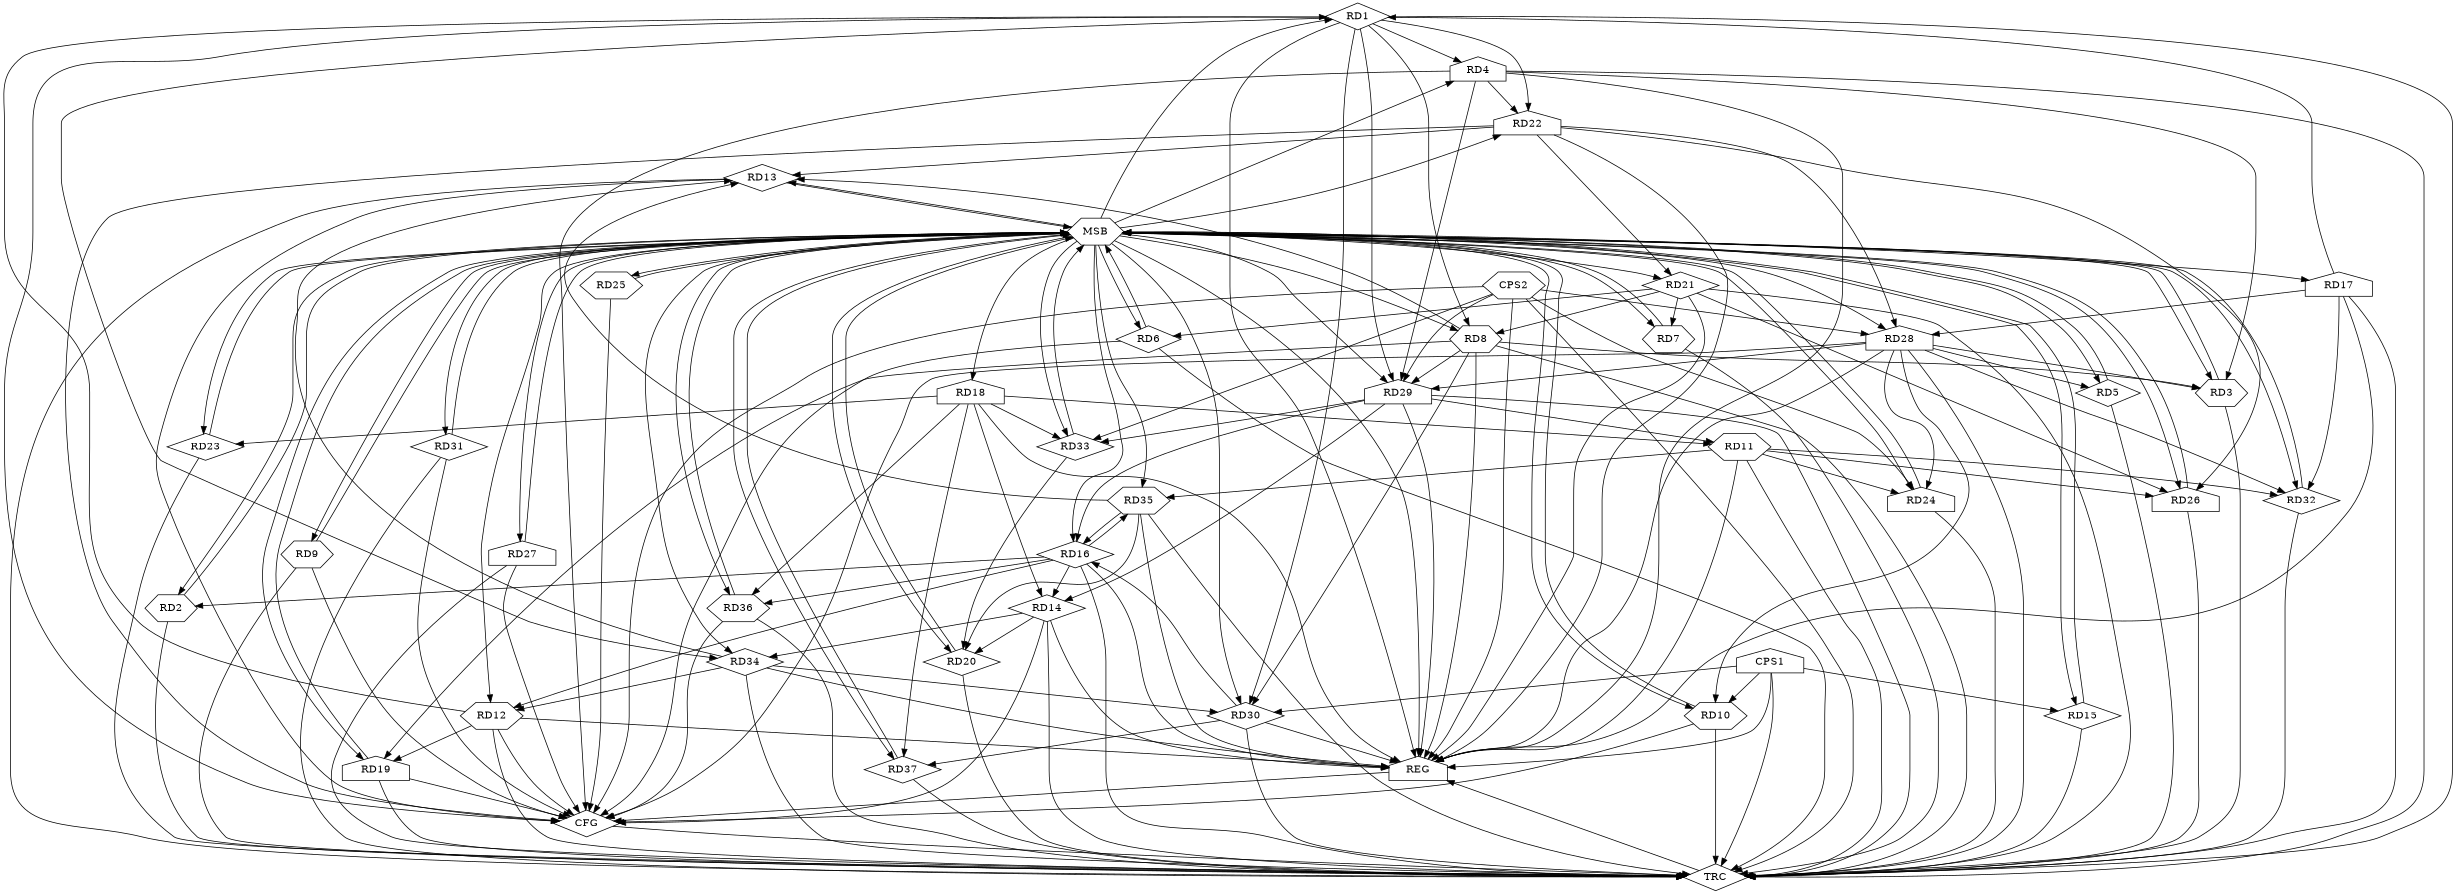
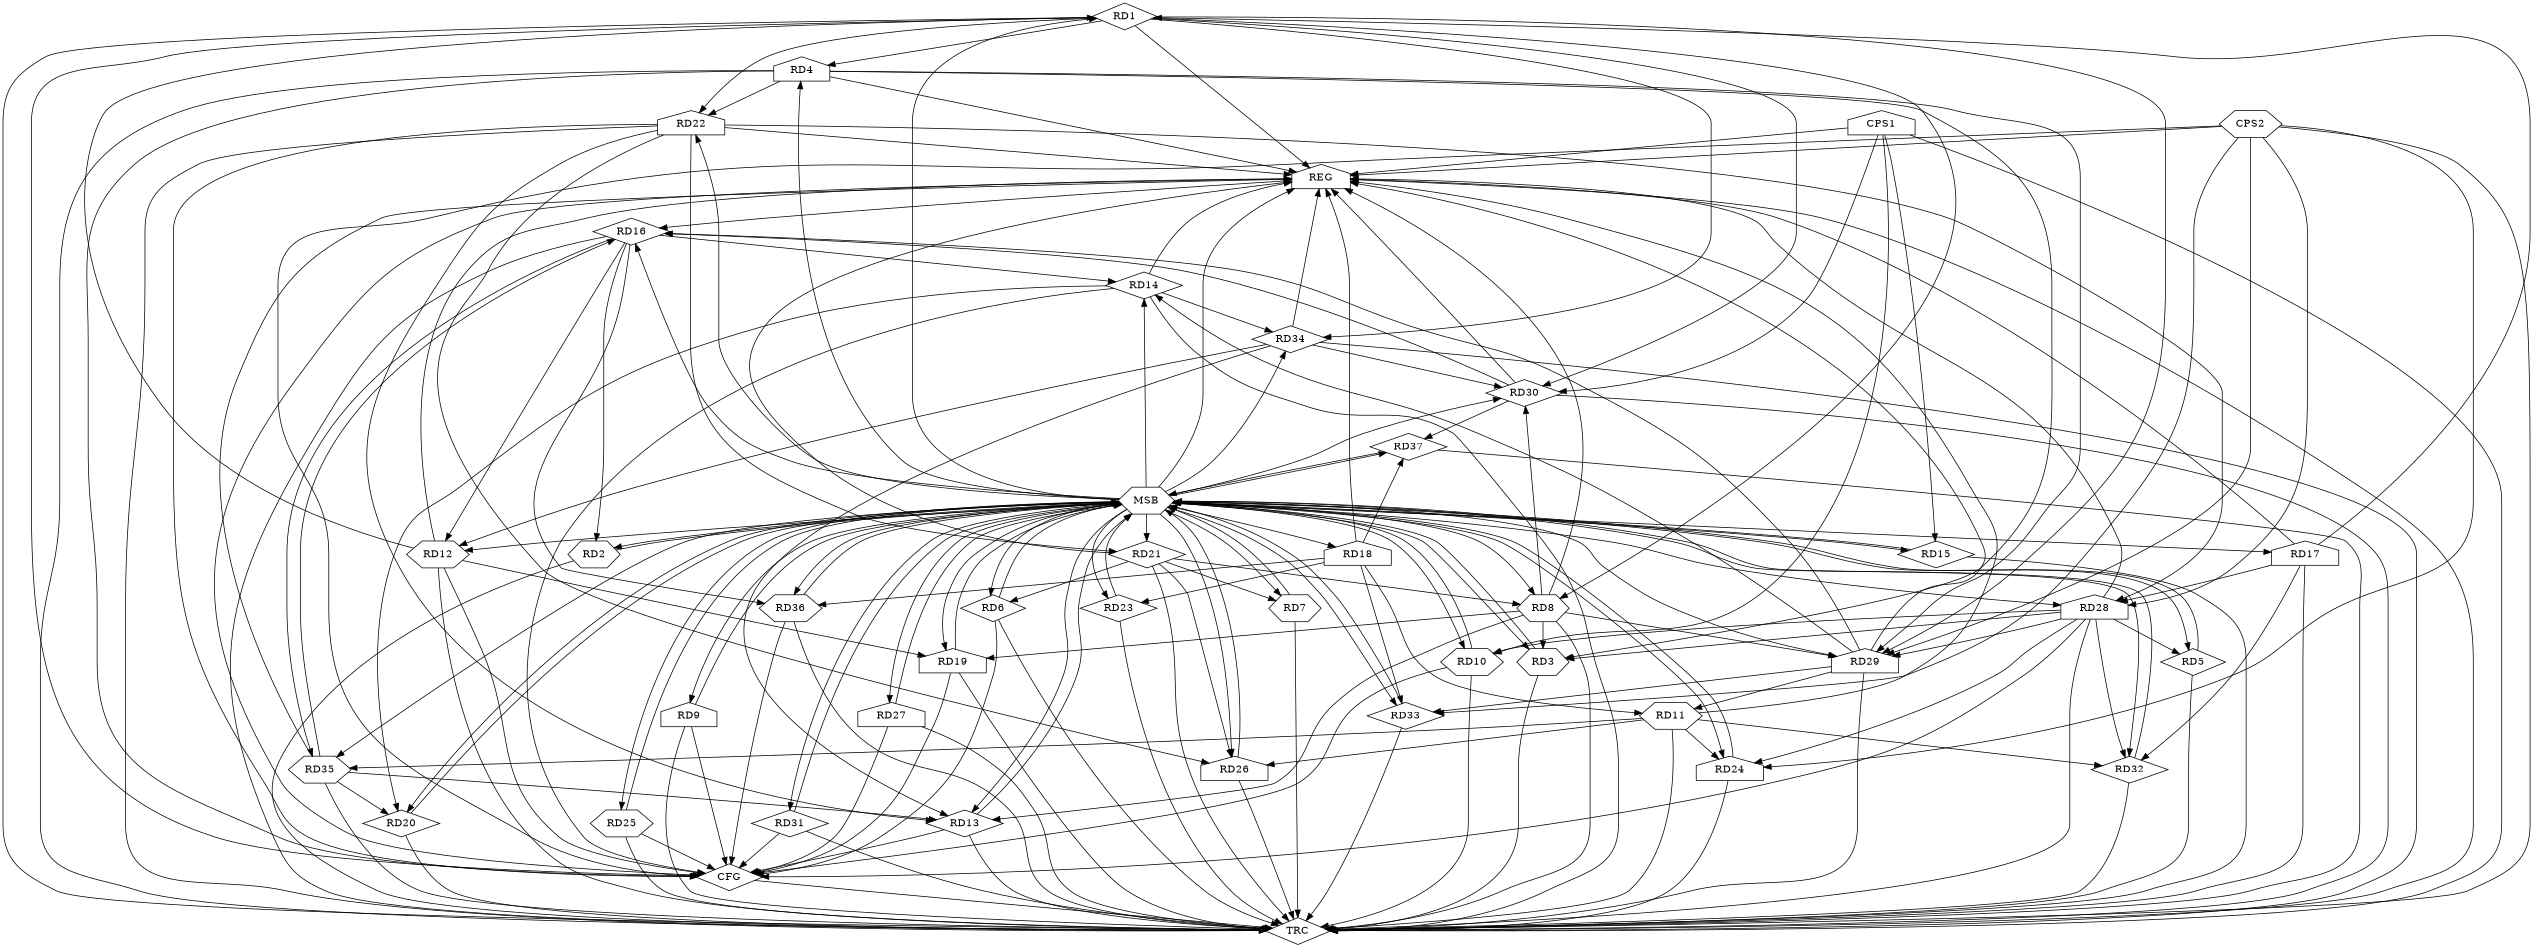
edge "RD18" -> "RD14": now "MSB" -> "RD14"
edge "RD33" -> "RD20": now "RD33" -> "TRC"
node "RD9": shape hexagon -> house
edge "RD16" -> "REG": reversed
edge "RD22" -> "TRC": added
edge "RD25" -> "TRC": added
